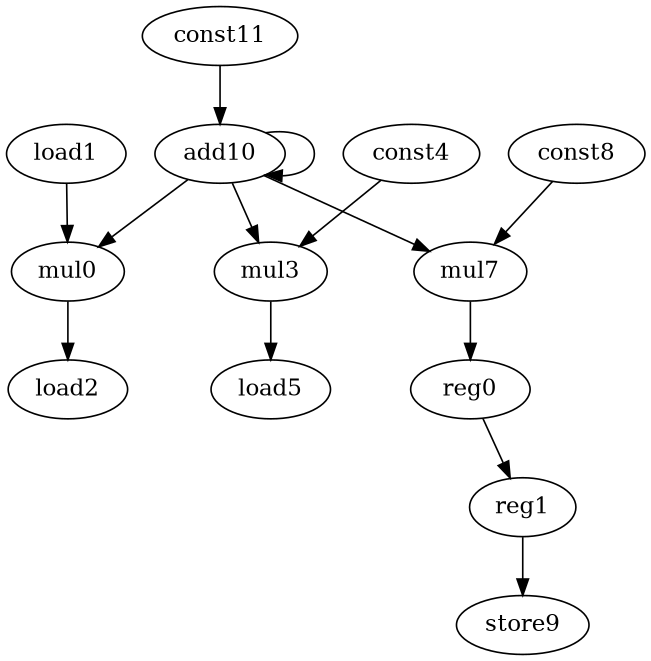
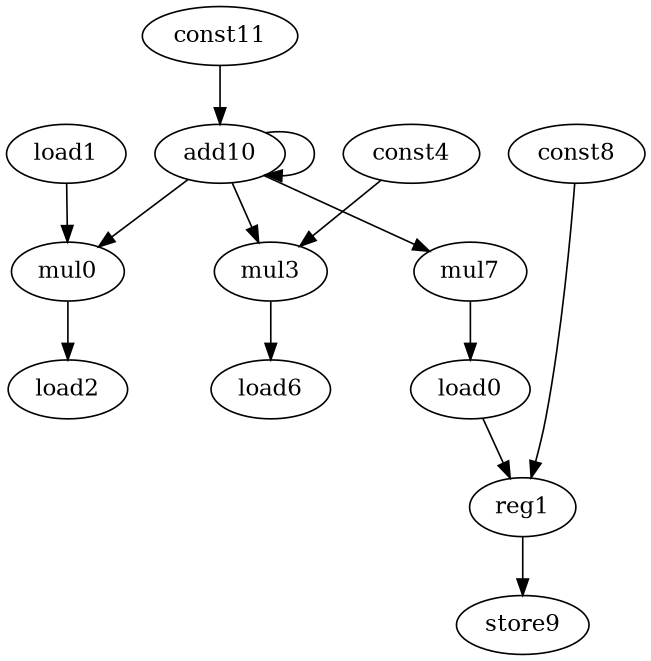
edge "const8" -> "mul7": now "const8" -> "reg1"
node "load5": label "load5" -> "load6"
node "reg0": label "reg0" -> "load0"
